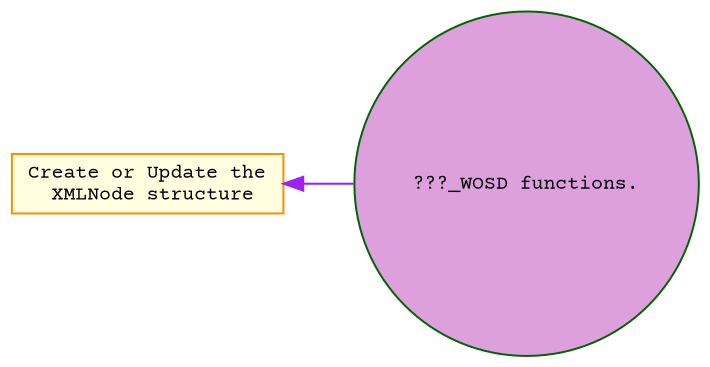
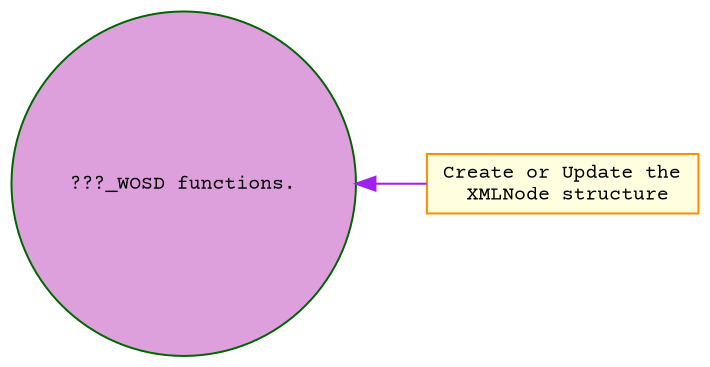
edge "???_WOSD functions." -> "Create or Update the XMLNode structure": reversed
